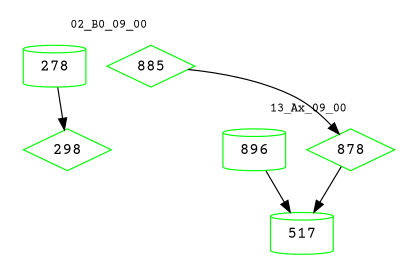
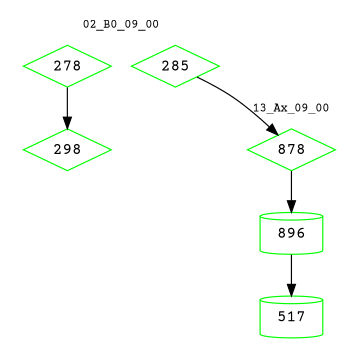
node "278": shape cylinder -> diamond
node "885": label "885" -> "285"
edge "878" -> "517": now "878" -> "896"
